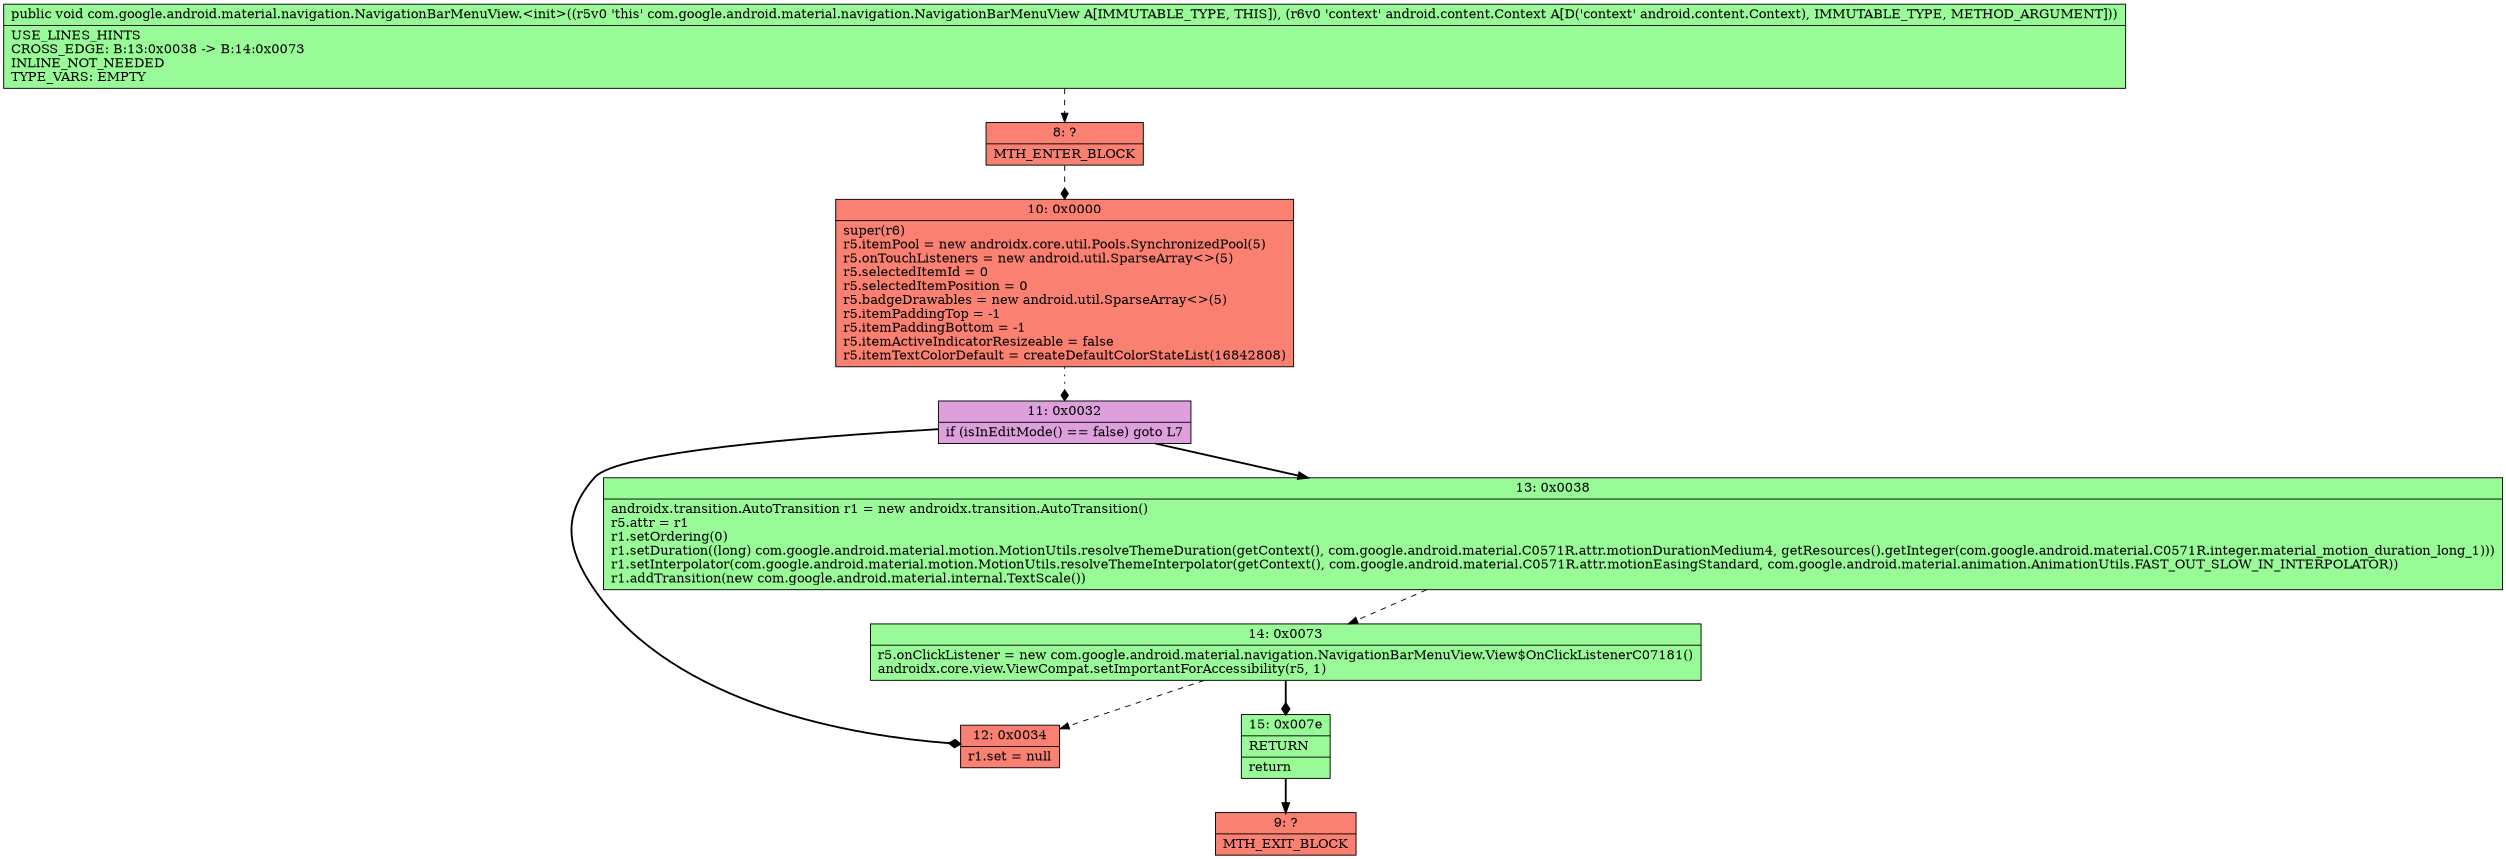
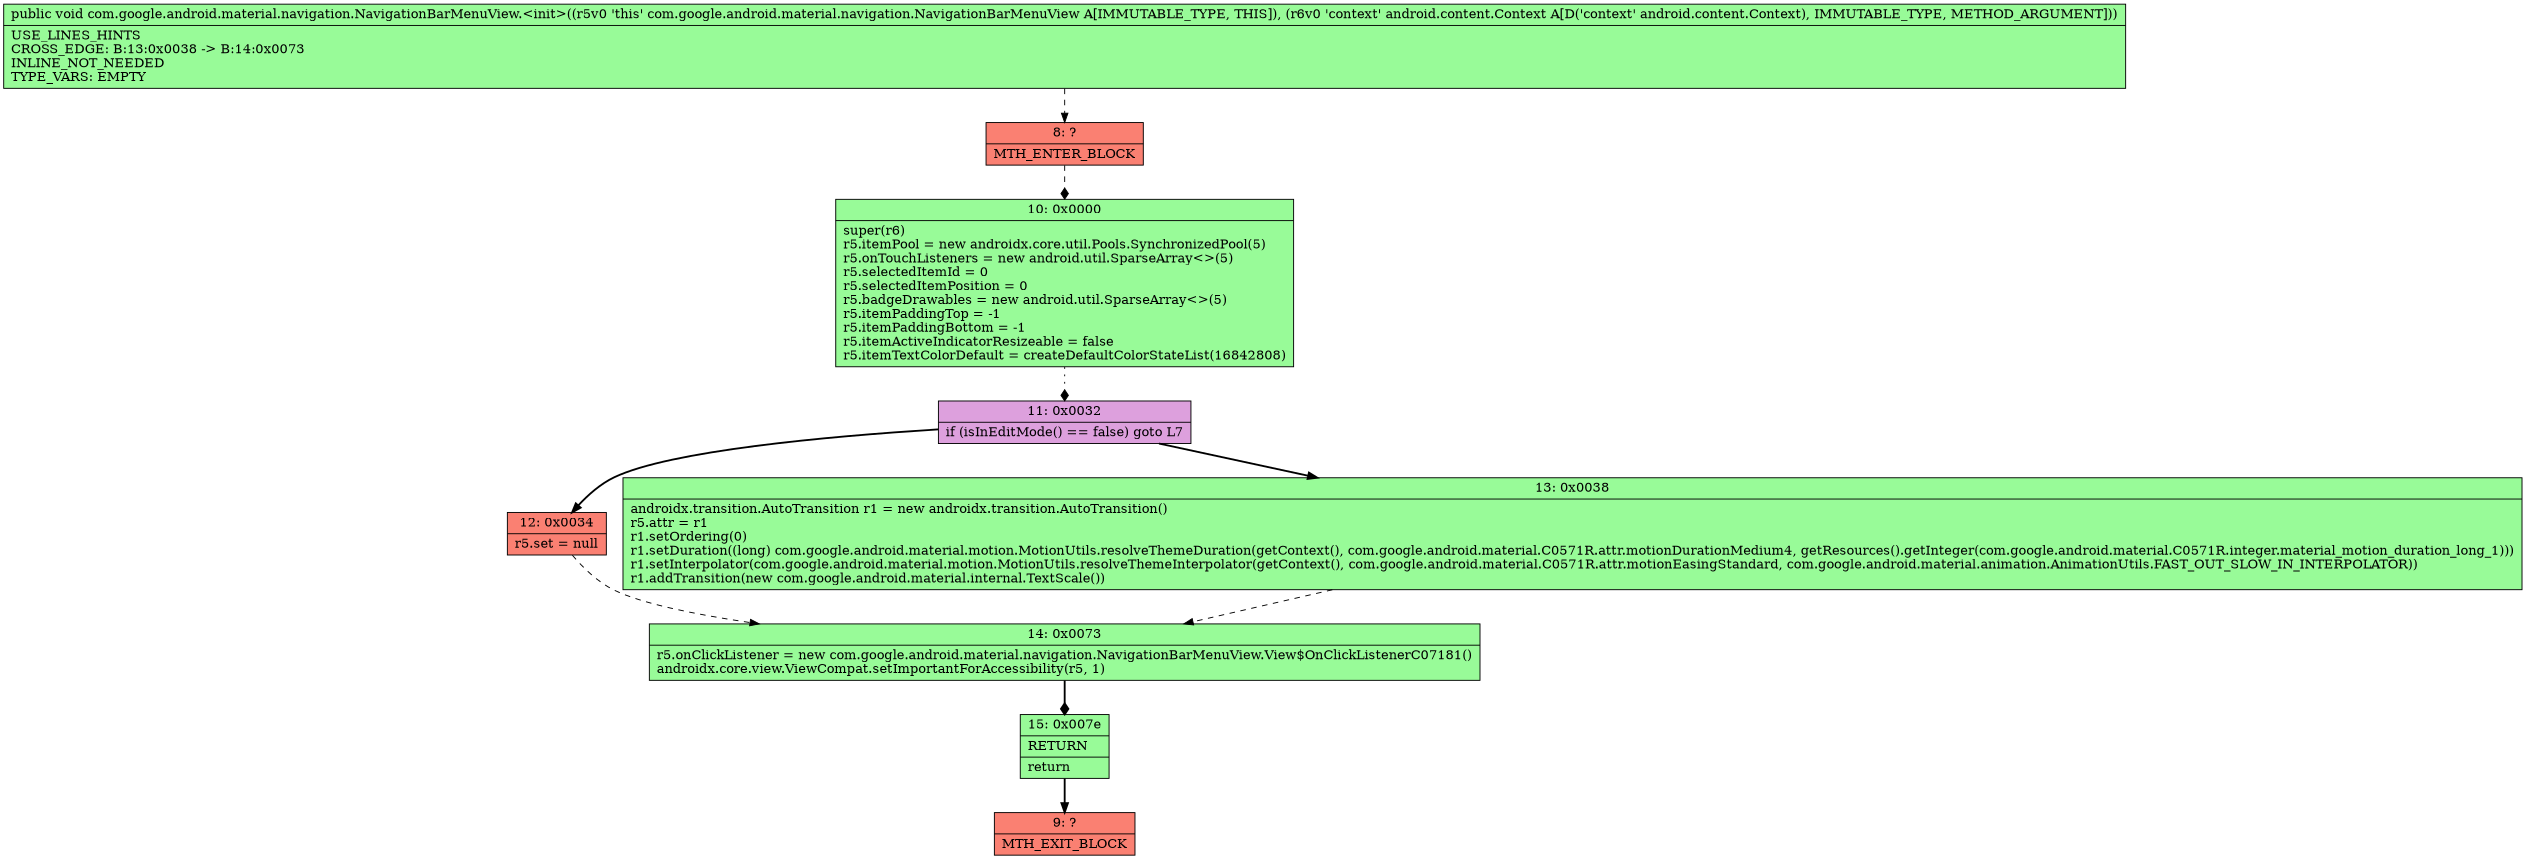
node "10: 0x0000": fillcolor salmon -> palegreen
edge "11: 0x0032" -> "12: 0x0034": arrowhead diamond -> normal
edge "14: 0x0073" -> "12: 0x0034": reversed
node "12: 0x0034": text "r1.set = null" -> "r5.set = null"
